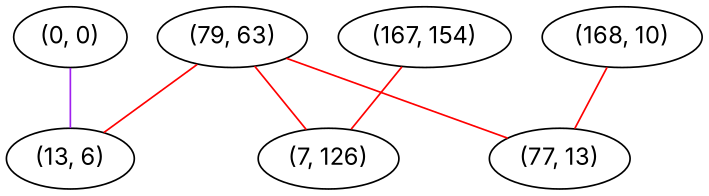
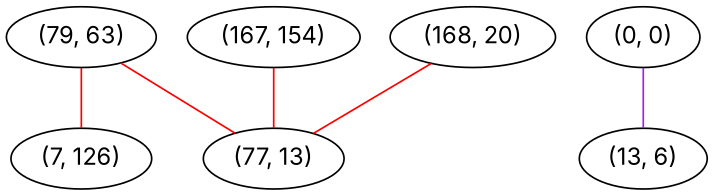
node "(168, 10)": label "(168, 10)" -> "(168, 20)"
edge "(79, 63)" -- "(13, 6)": removed
edge "(167, 154)" -- "(7, 126)": now "(167, 154)" -- "(77, 13)"
